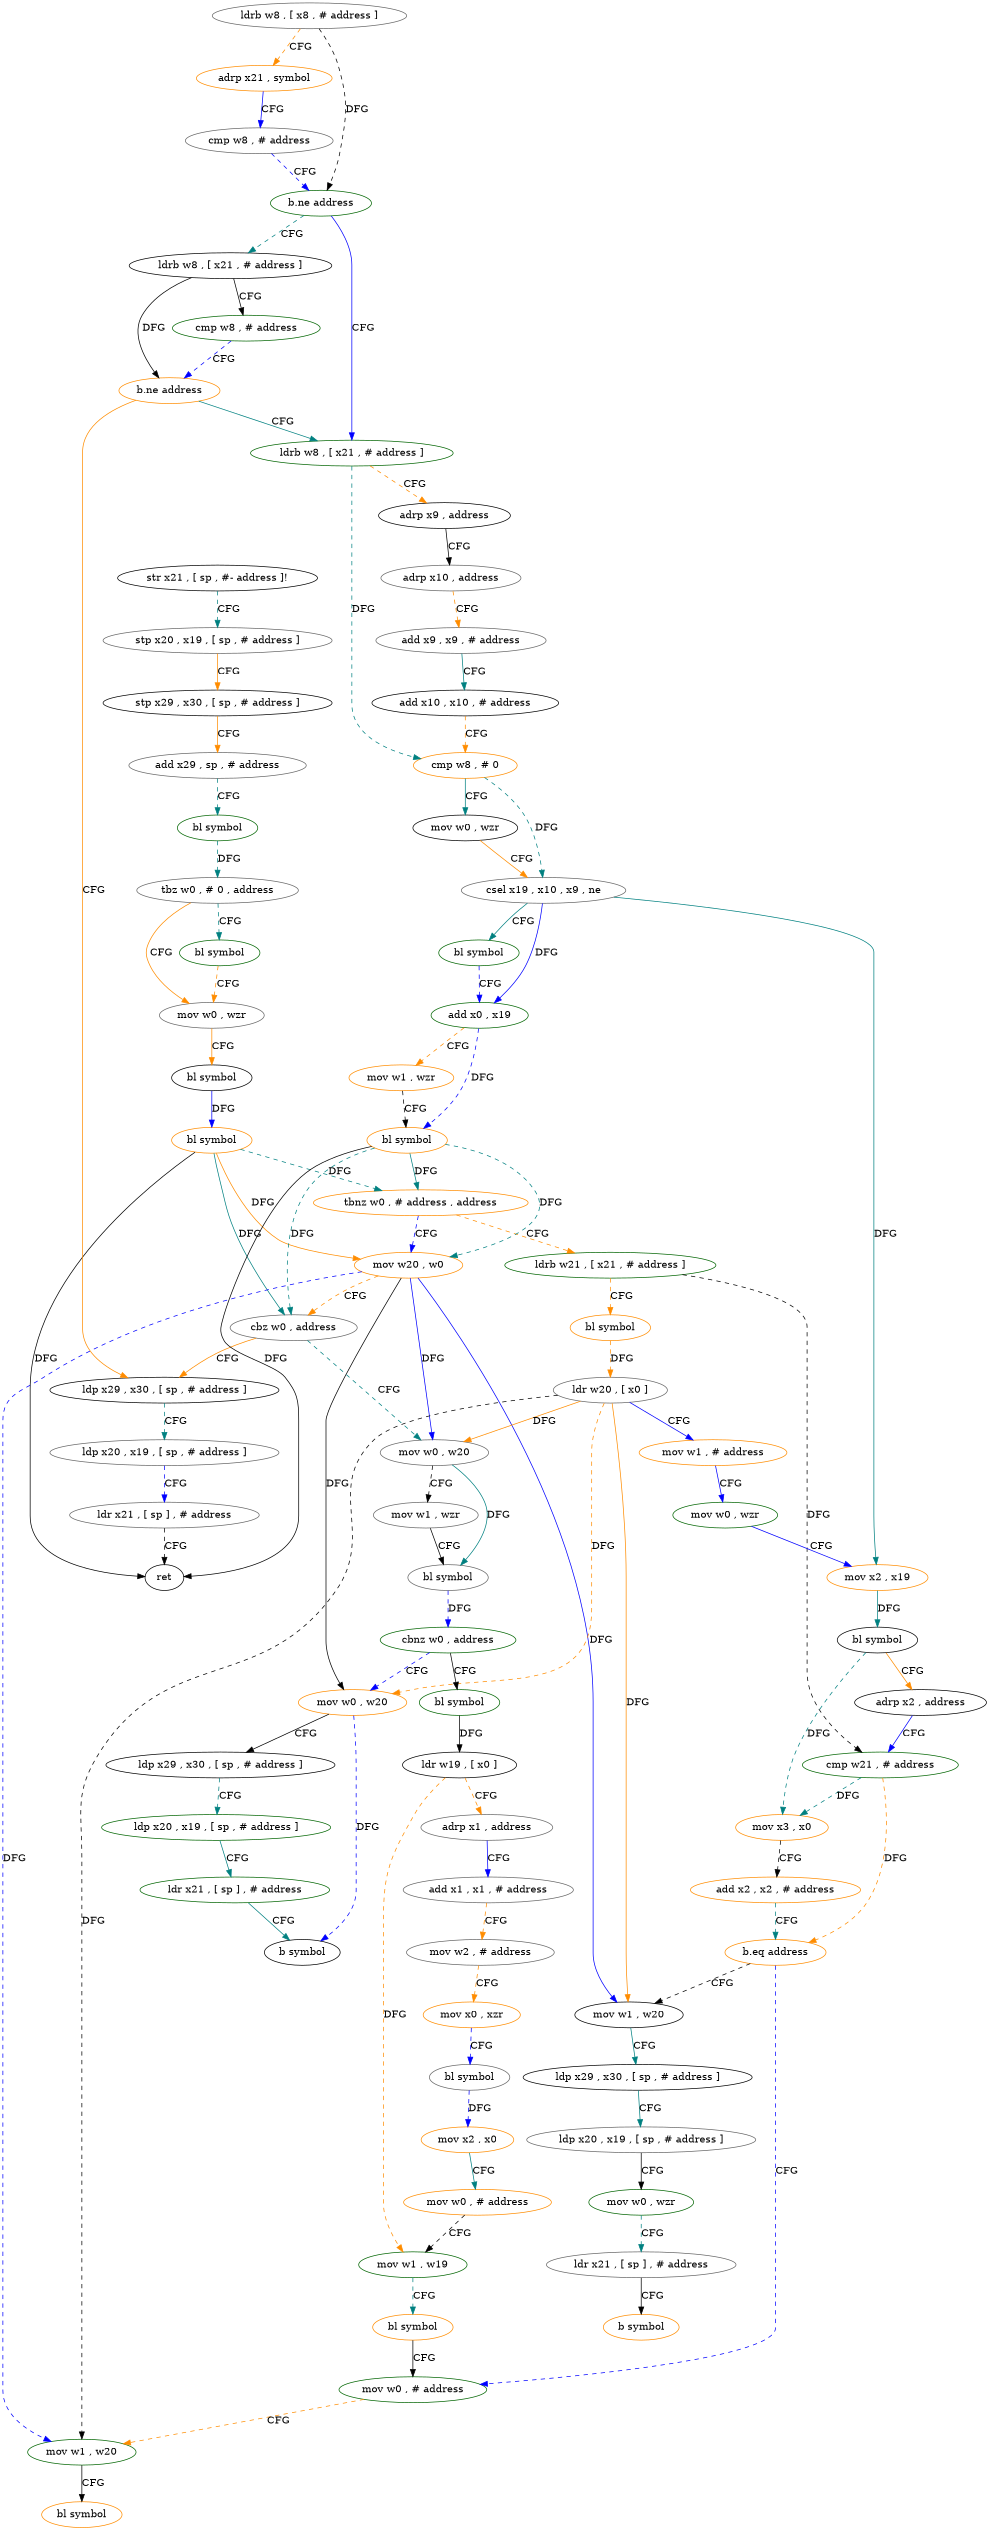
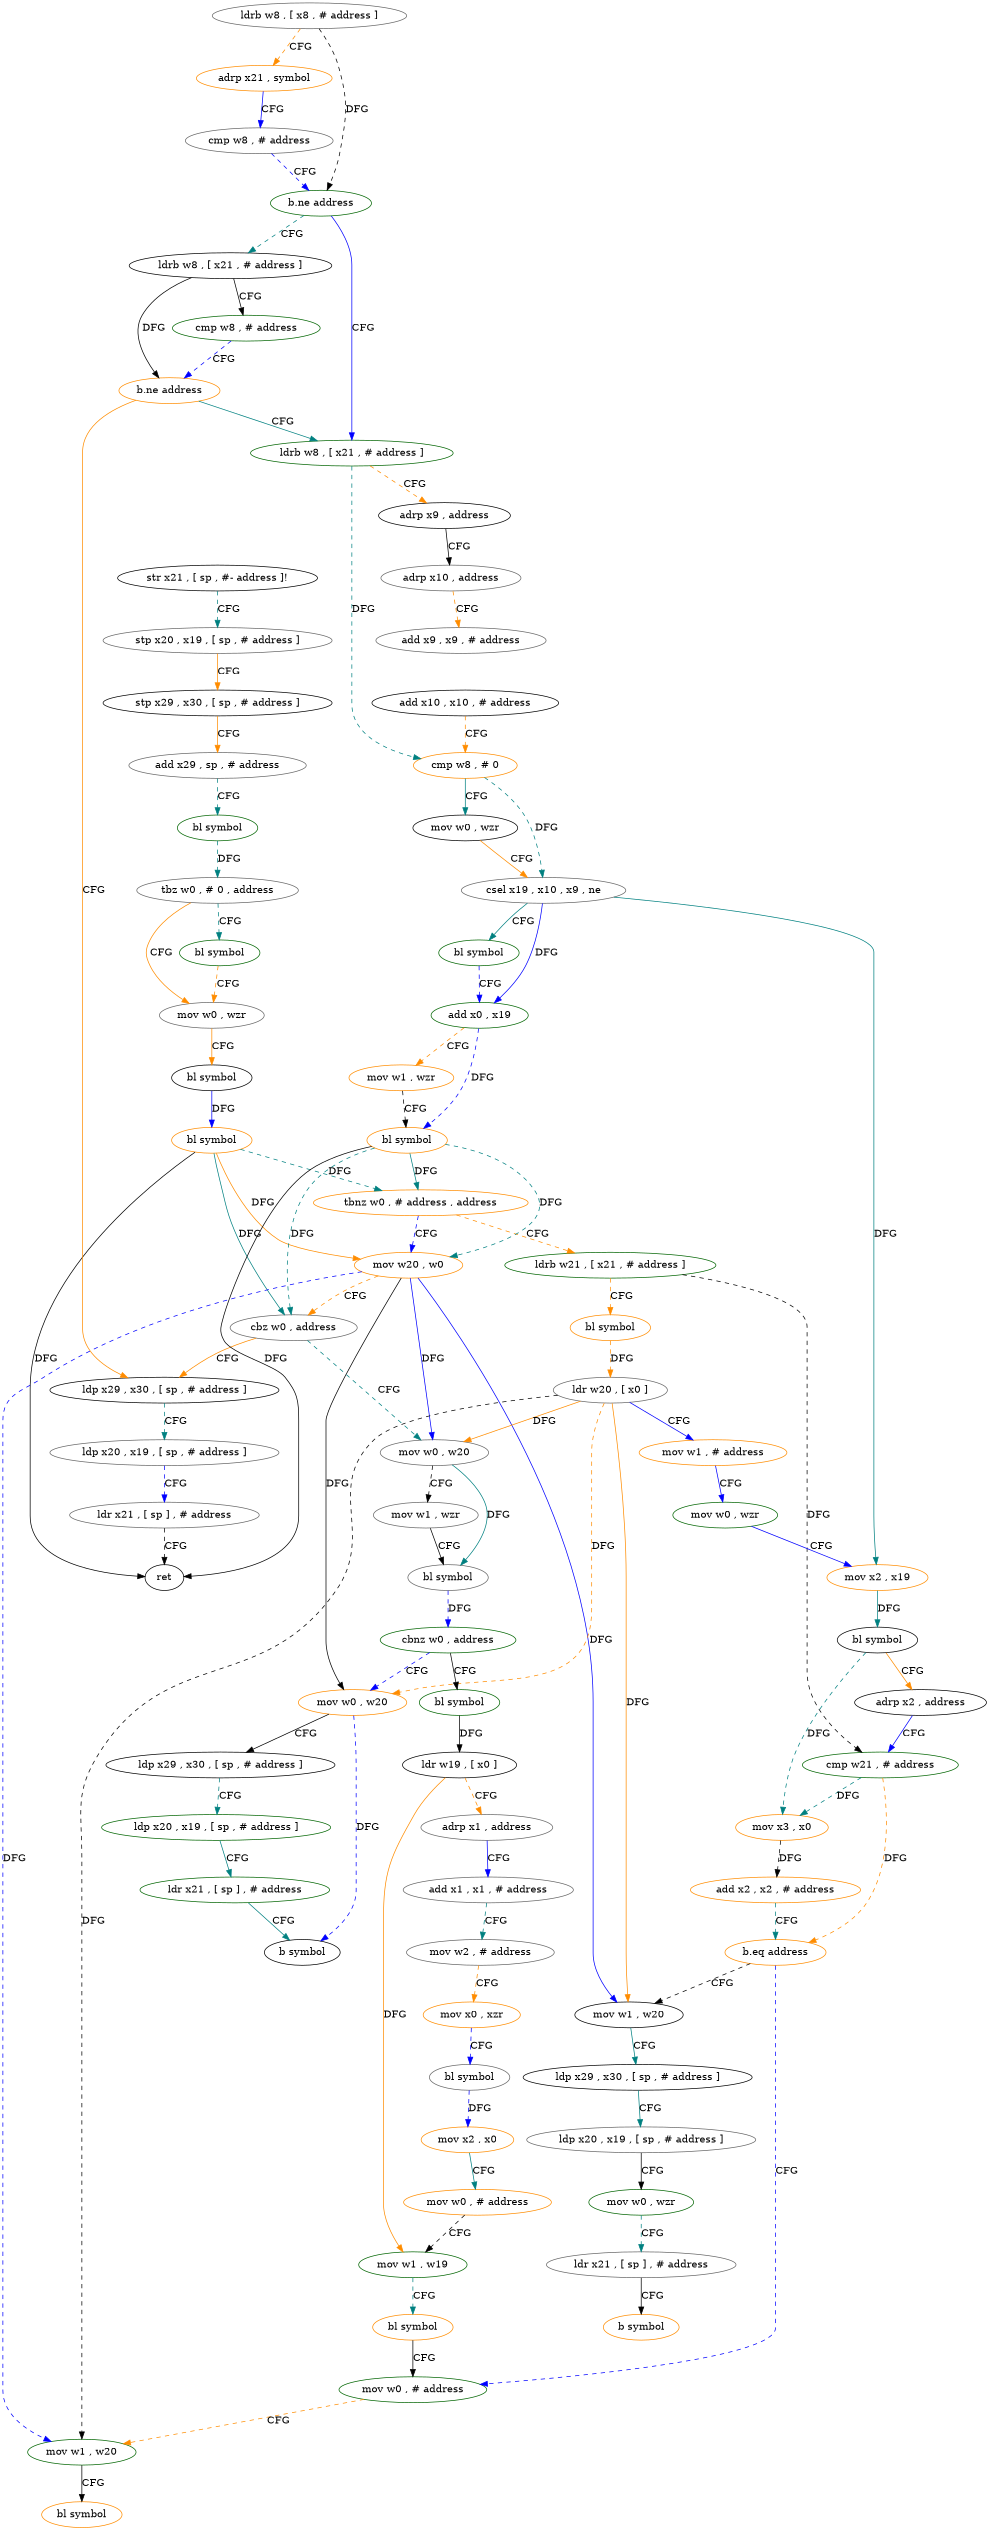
edge "add x9 , x9 , # address" -> "add x10 , x10 , # address": removed, label "CFG"
edge "mov x3 , x0" -> "add x2 , x2 , # address": label "CFG" -> "DFG"
edge "add x1 , x1 , # address" -> "mov w2 , # address": color darkorange -> teal
edge "ldr w19 , [ x0 ]" -> "mov w1 , w19": style dashed -> solid
